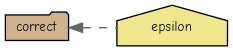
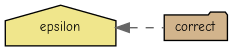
edge "epsilon" -> "correct": reversed
